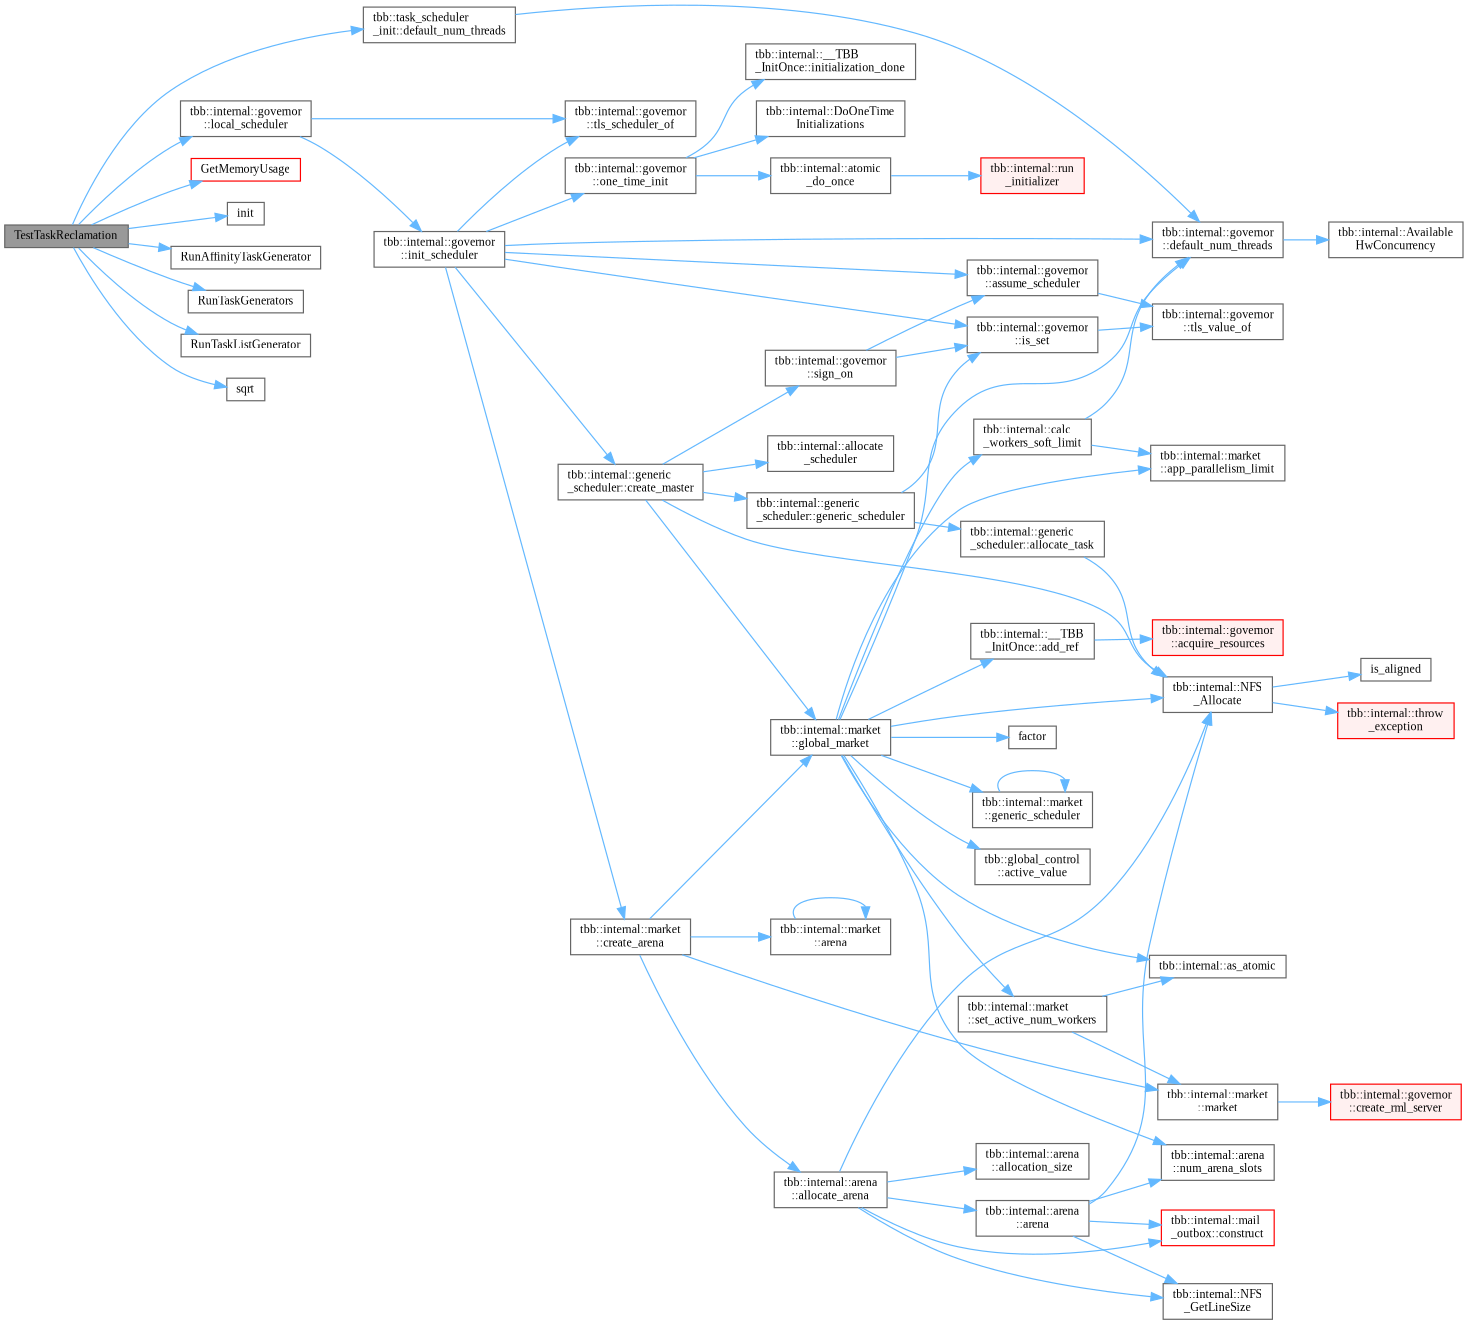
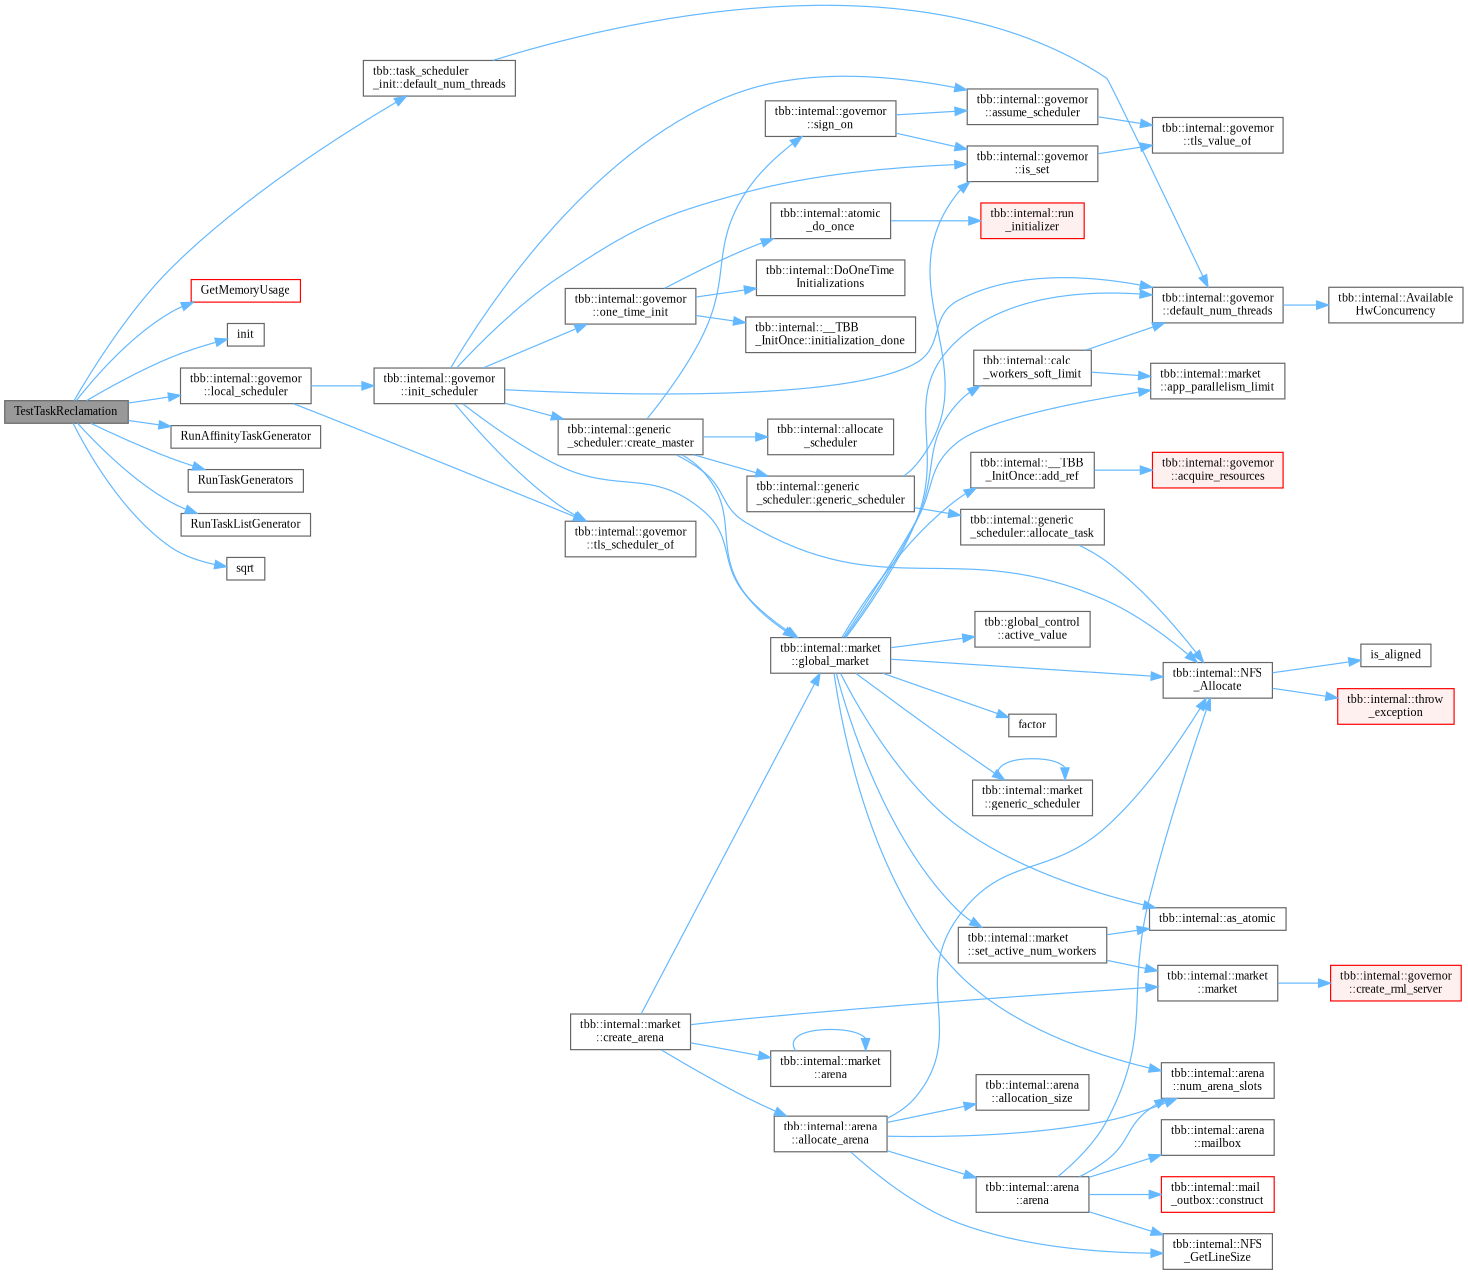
edge "tbb::internal::governor ::init_scheduler" -> "tbb::internal::market ::create_arena": now "tbb::internal::governor ::init_scheduler" -> "tbb::internal::market ::global_market"
node "tbb::internal::arena ::mailbox": added
edge "tbb::internal::arena ::allocate_arena" -> "tbb::internal::mail _outbox::construct": now "tbb::internal::arena ::allocate_arena" -> "tbb::internal::arena ::num_arena_slots"
